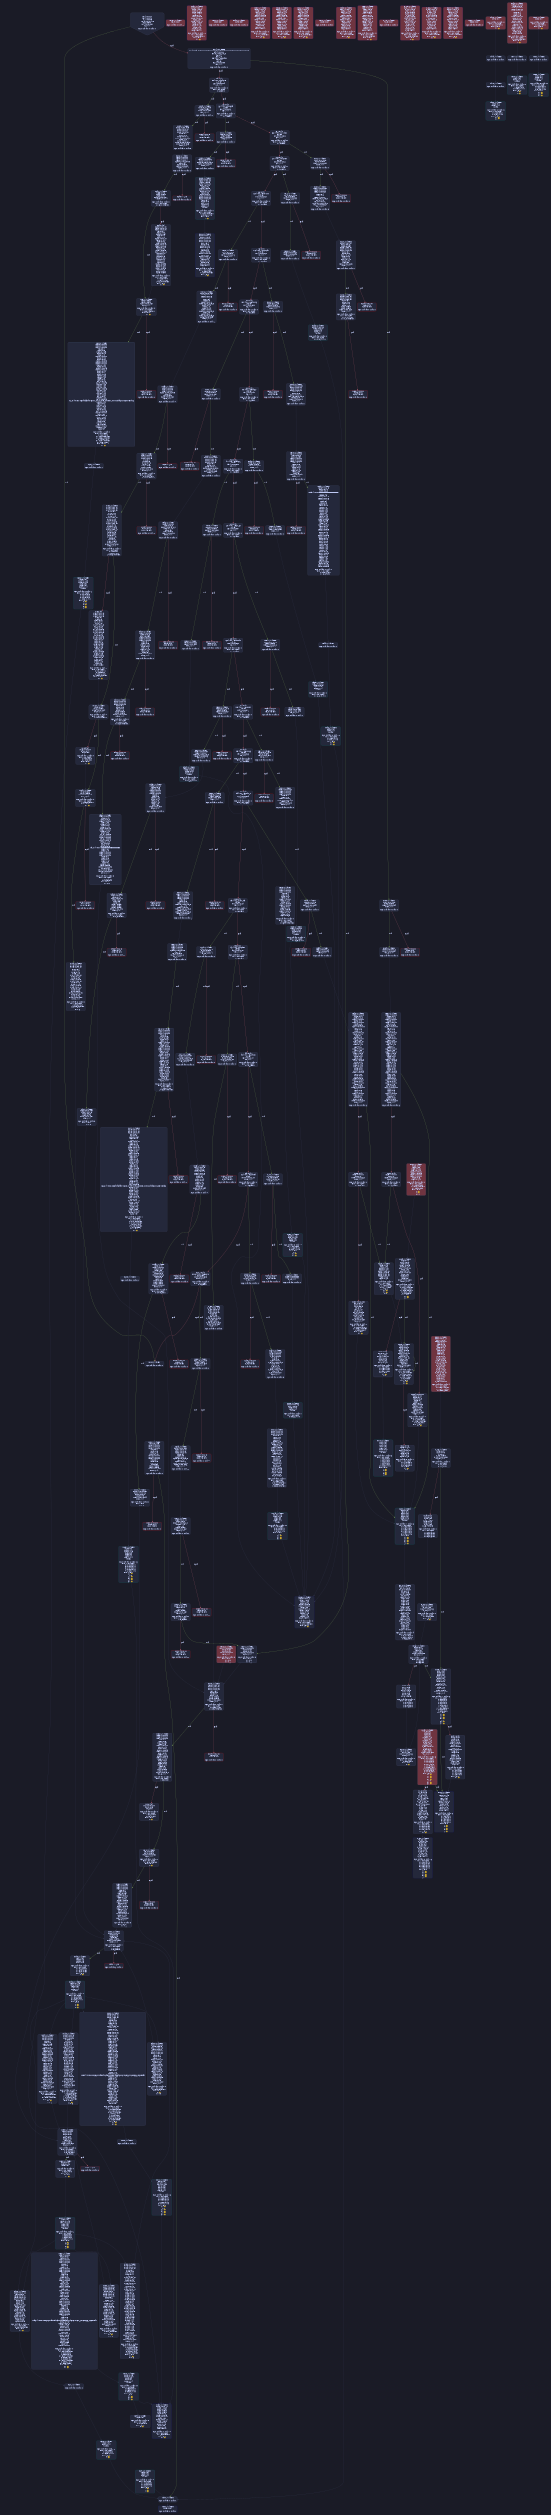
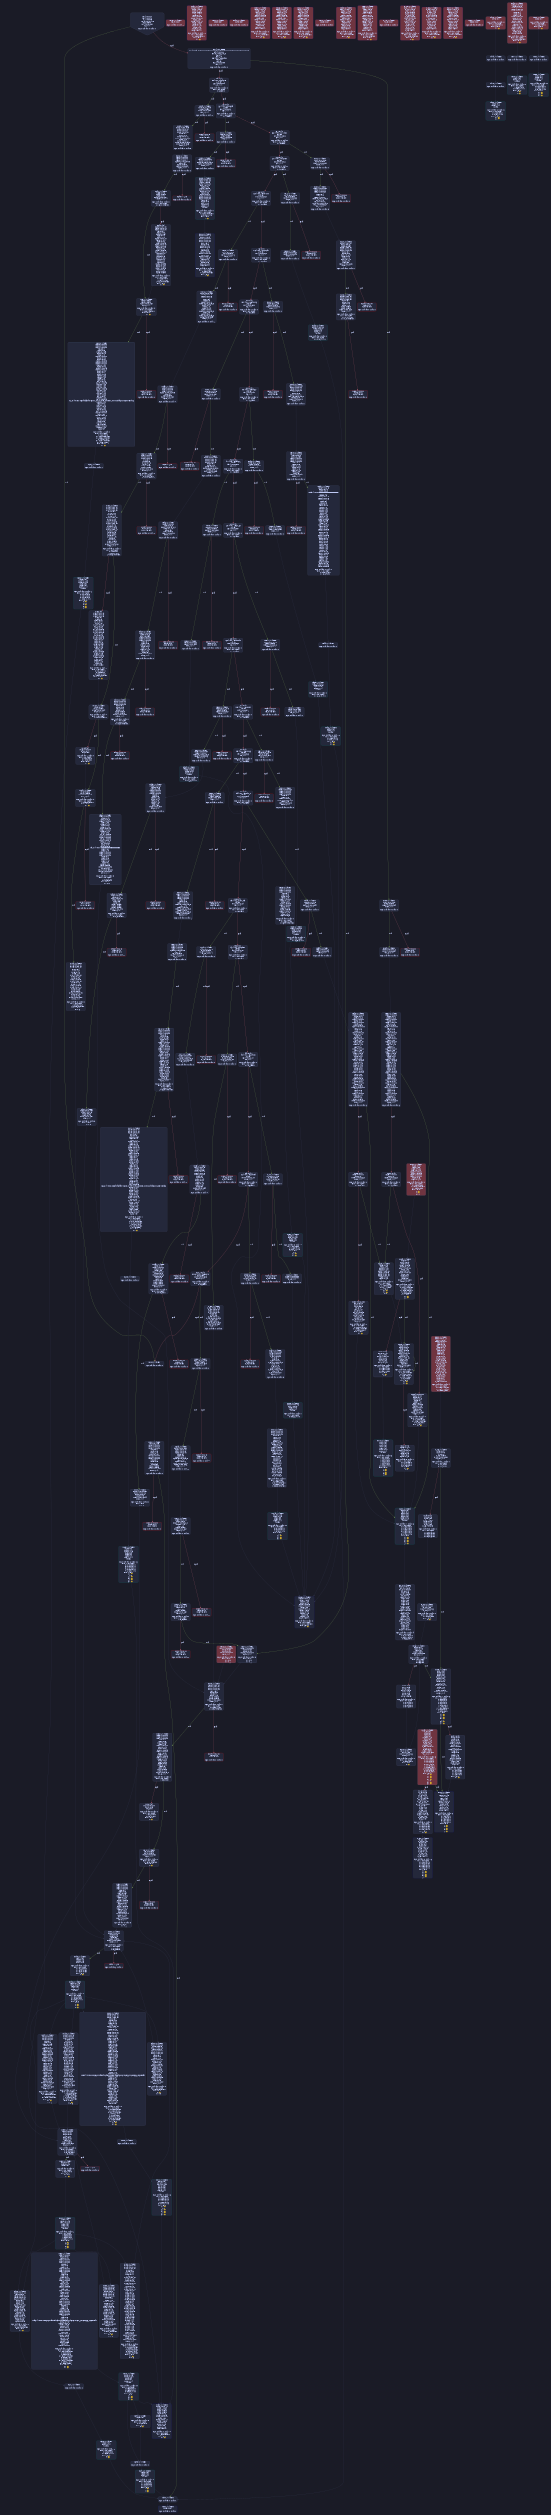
node "[06e3] JUMPDEST Stack size req: 0, sizeΔ: 0": added
